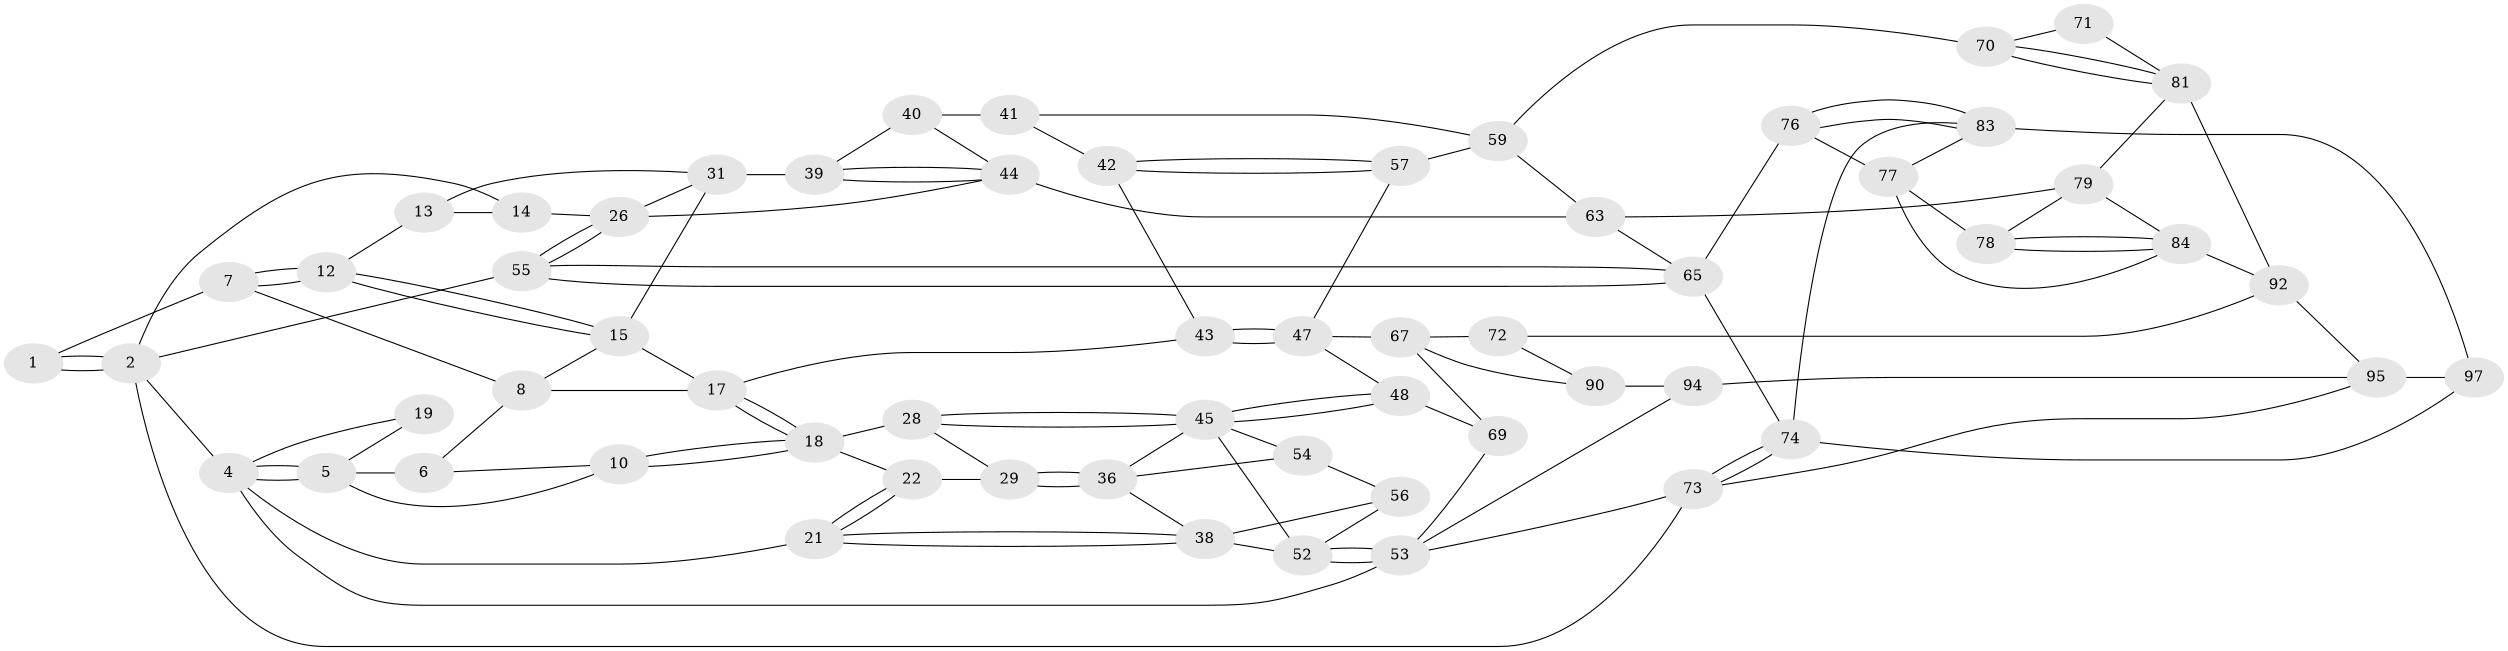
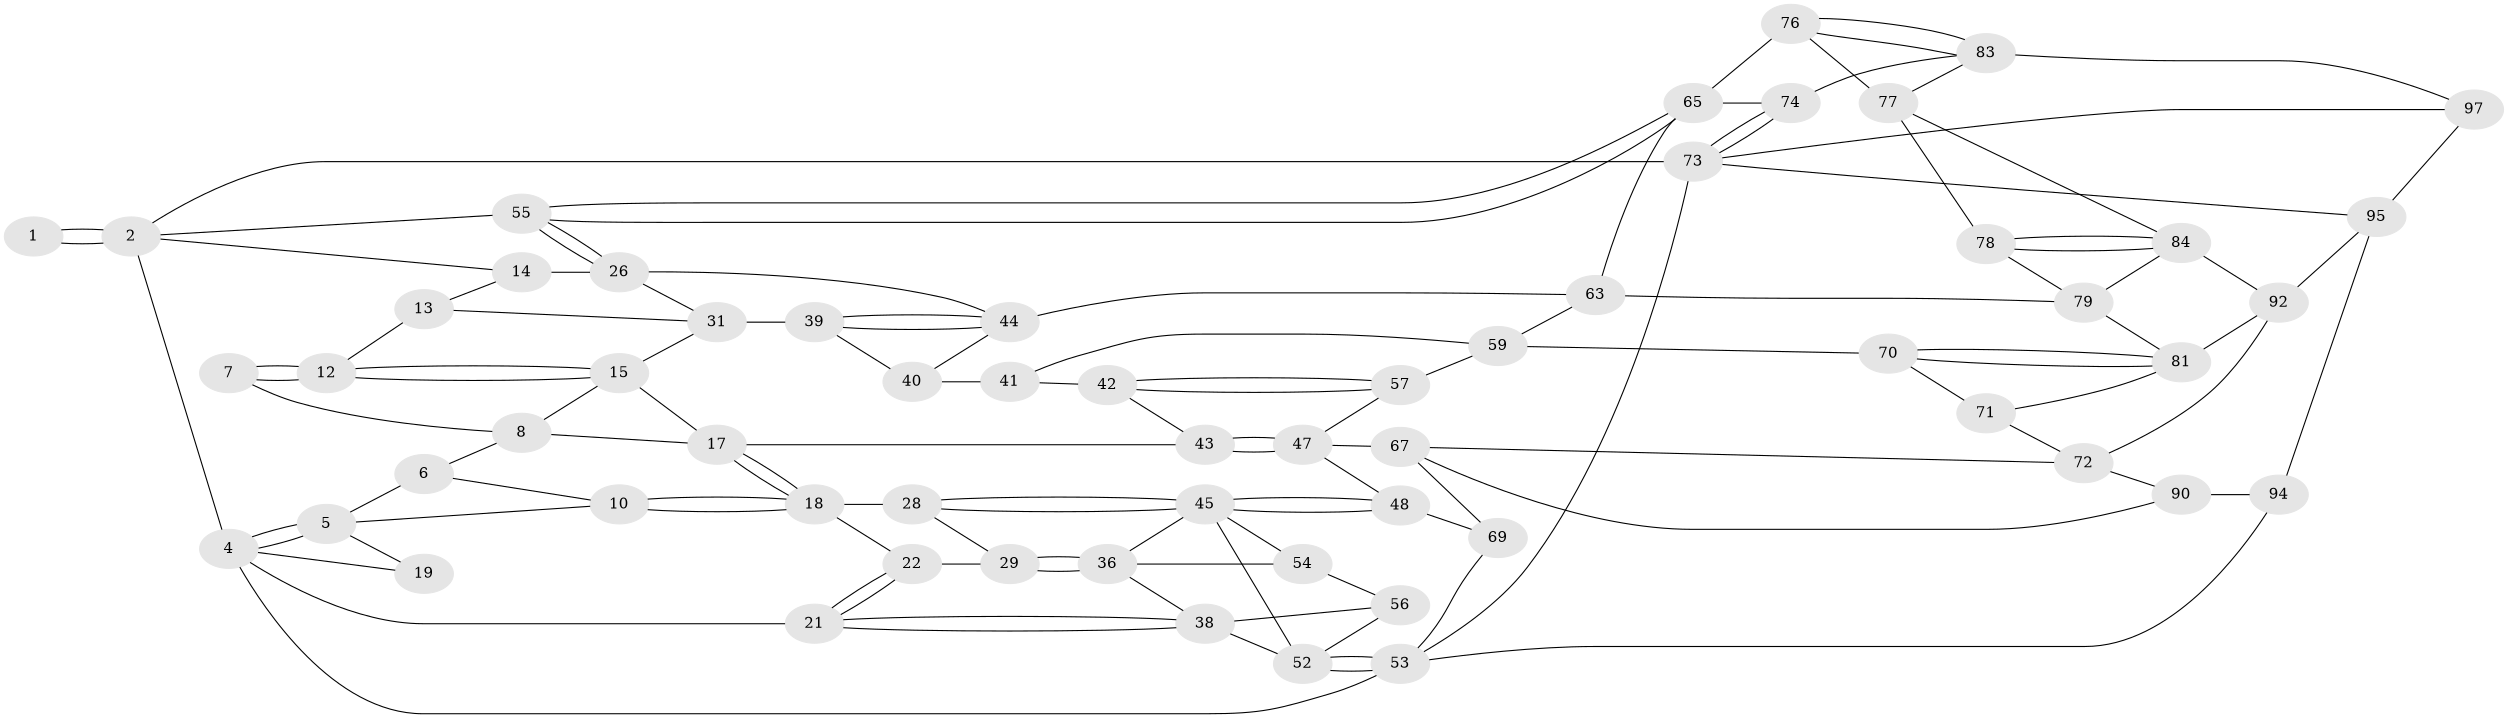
edge "7" -- "1": removed
edge "71" -- "72": added
edge "97" -- "74": now "97" -- "73"
